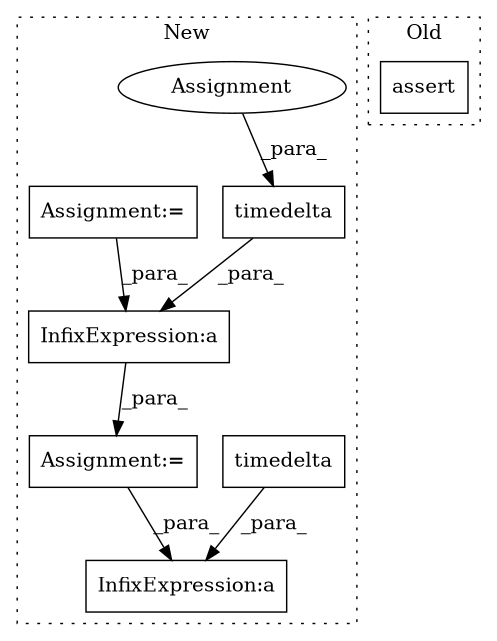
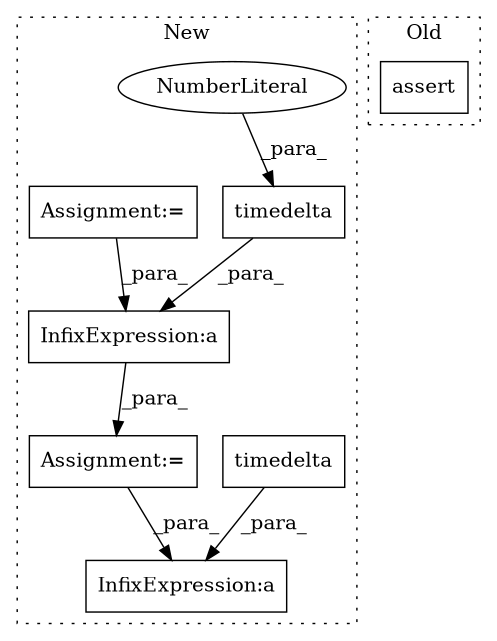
node "Assignment": label "Assignment" -> "NumberLiteral"
